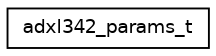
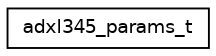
node "adxl342_params_t": label "adxl342_params_t" -> "adxl345_params_t"
